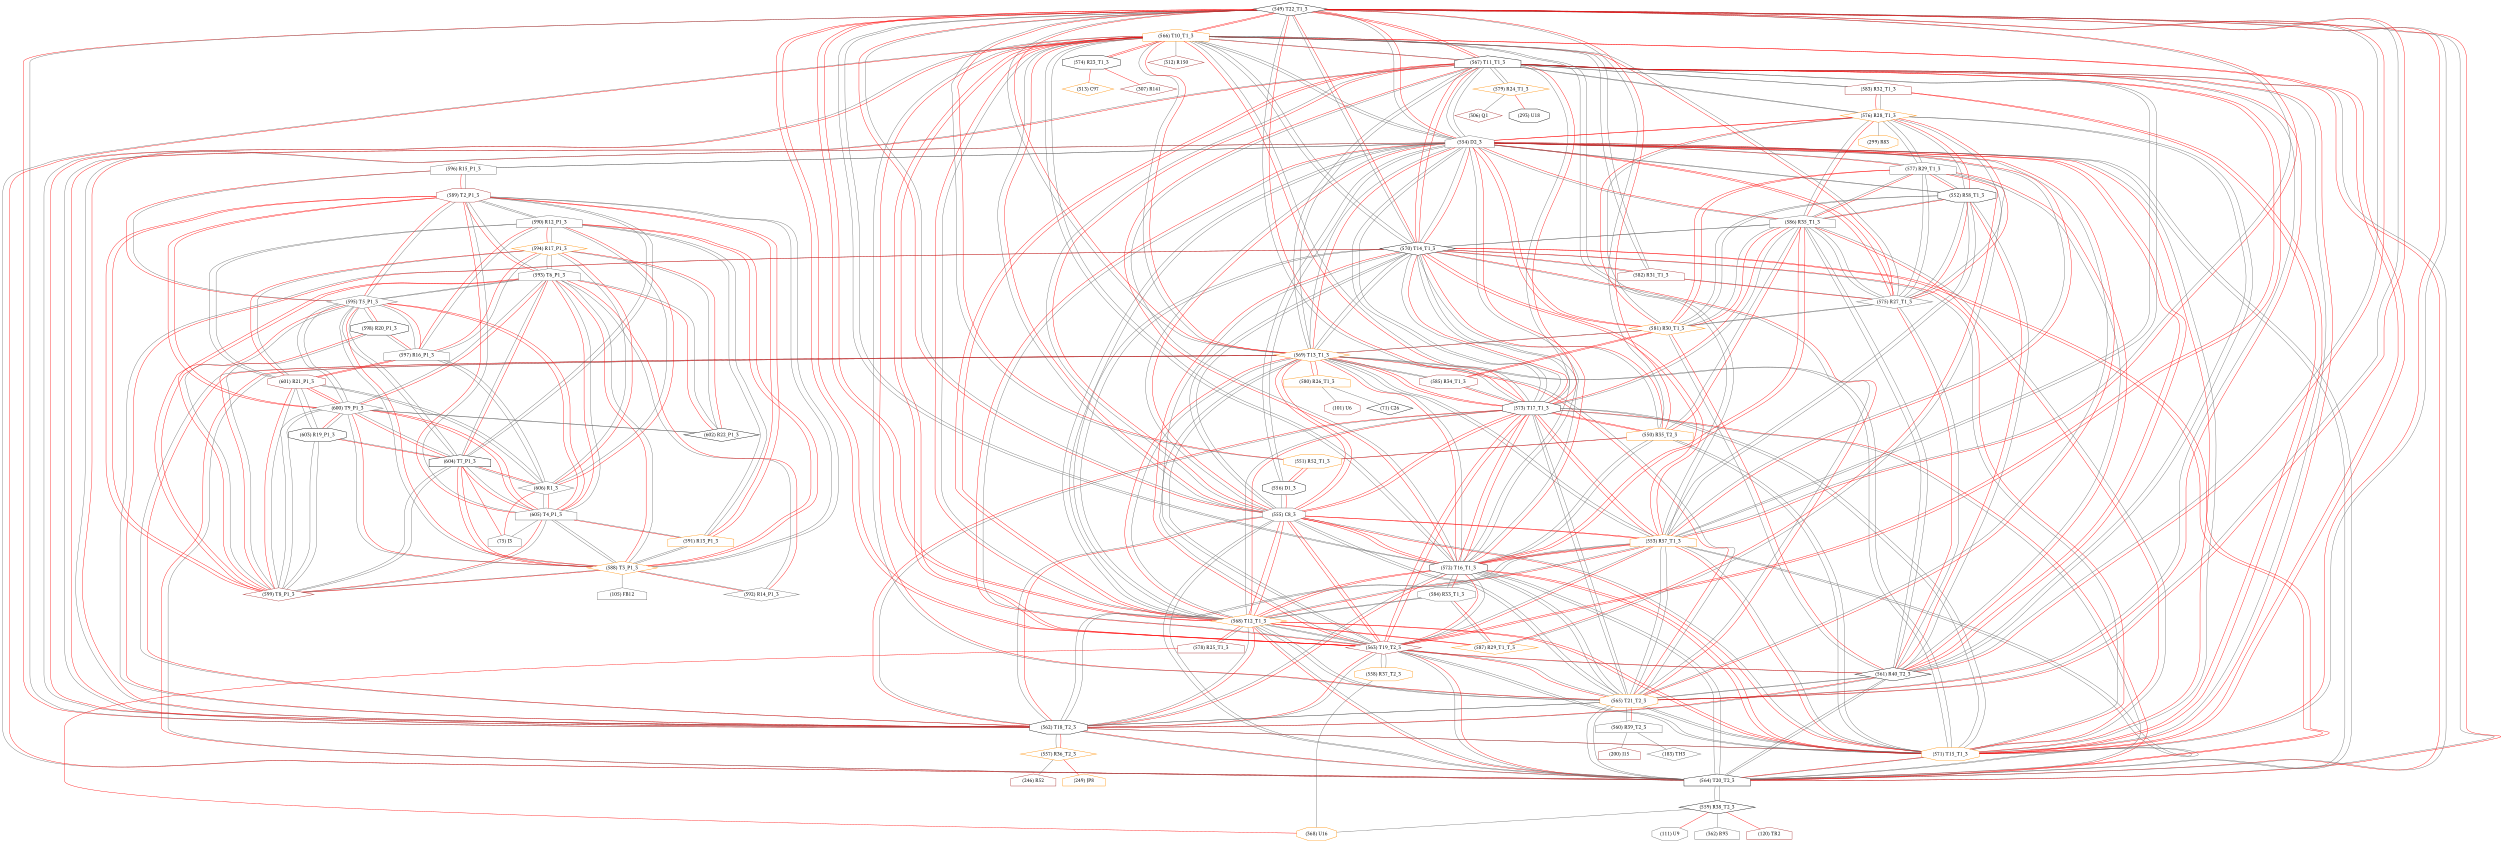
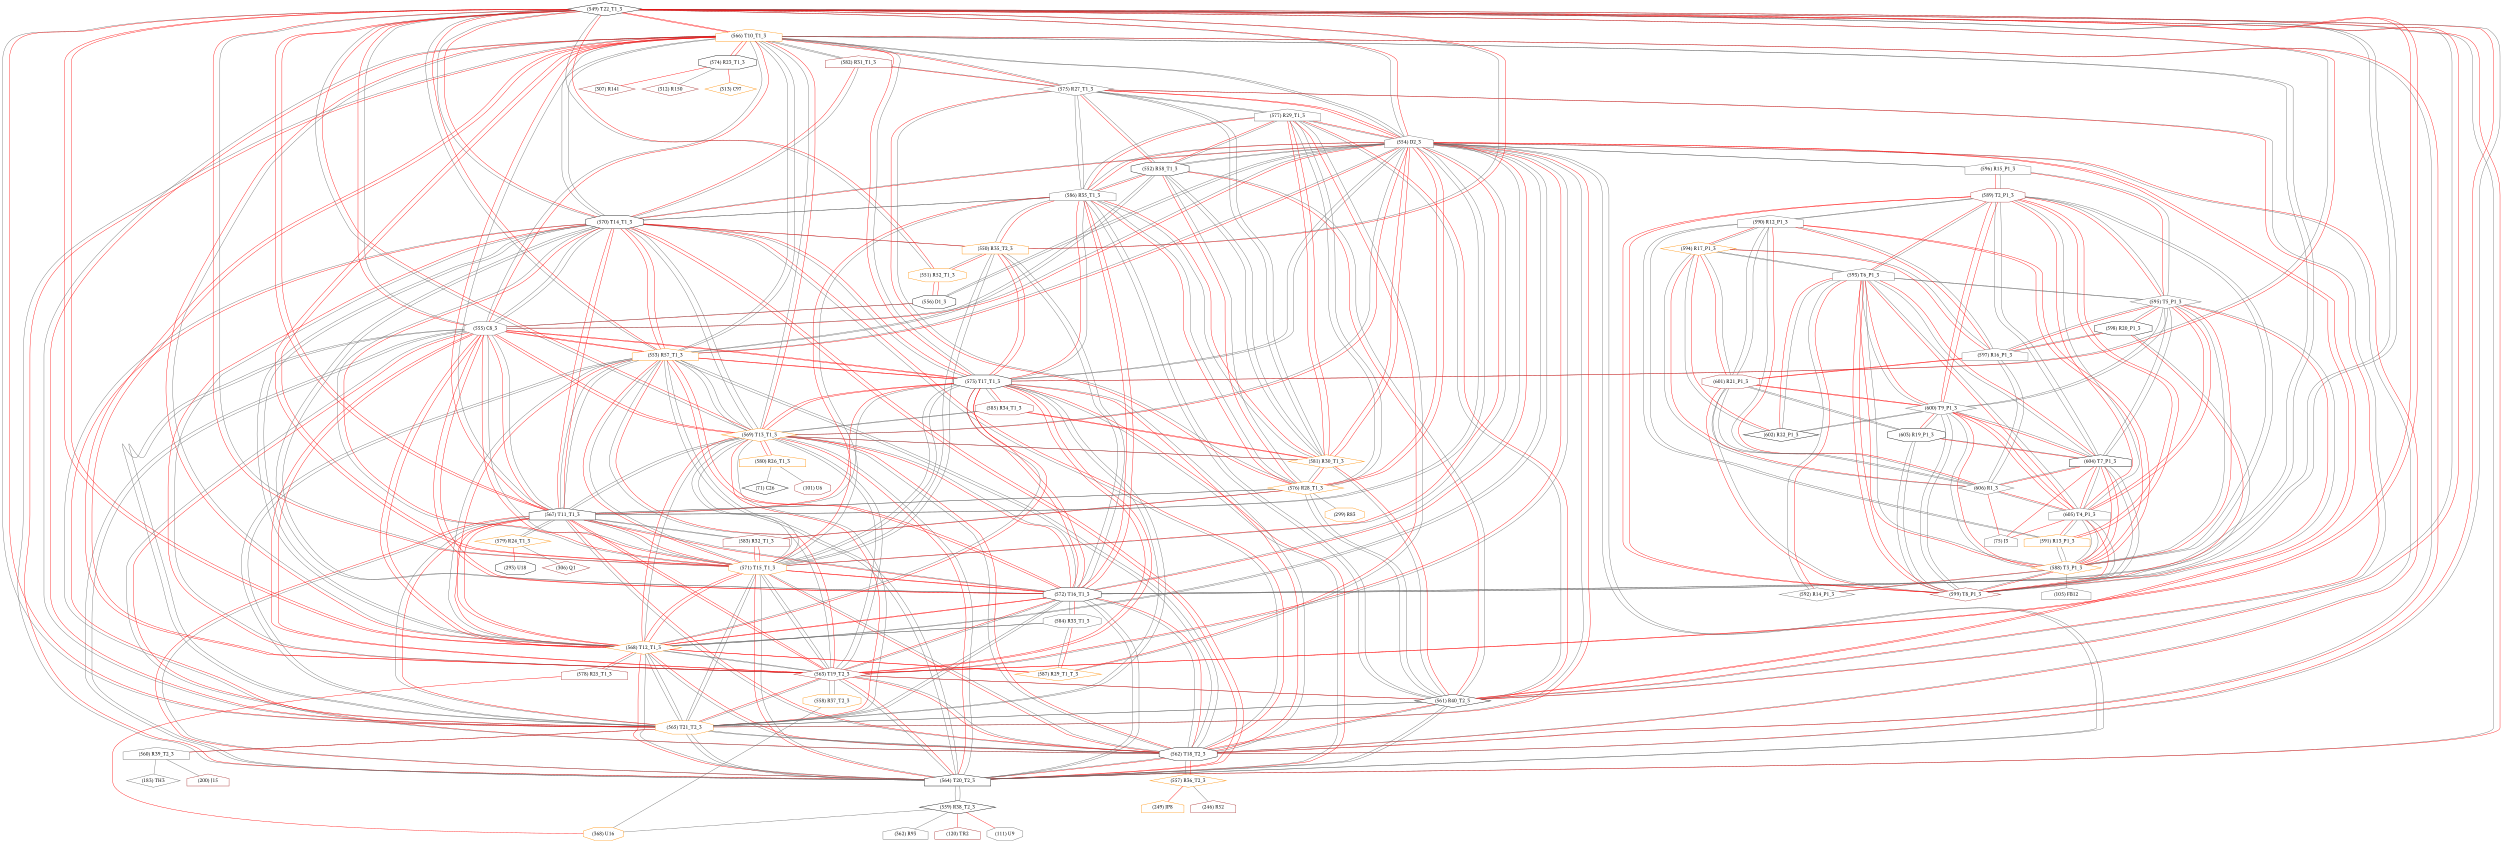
edge "(566) T10_T1_3" -- "(312) R150": now "(574) R23_T1_3" -- "(312) R150"
node "(570) T14_T1_3": shape diamond -> octagon
edge "(605) T4_P1_3" -- "(75) J3": color gray40 -> red
